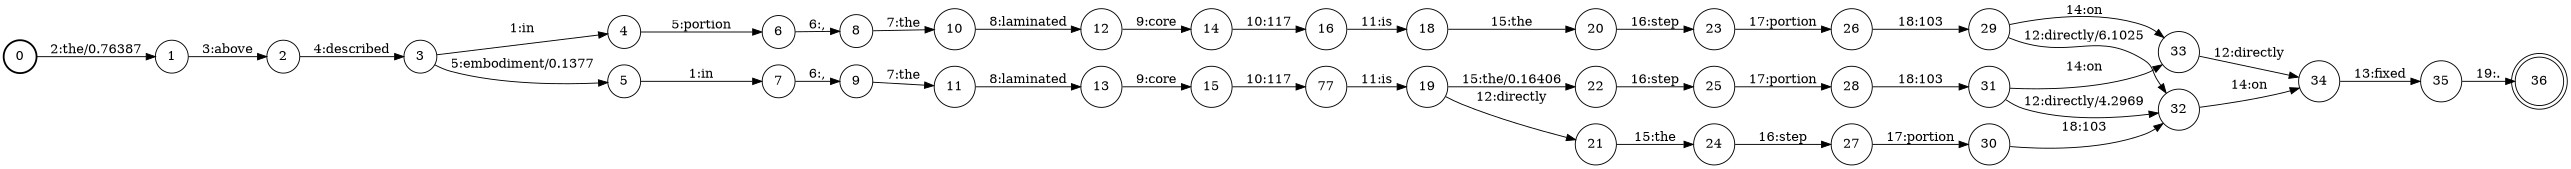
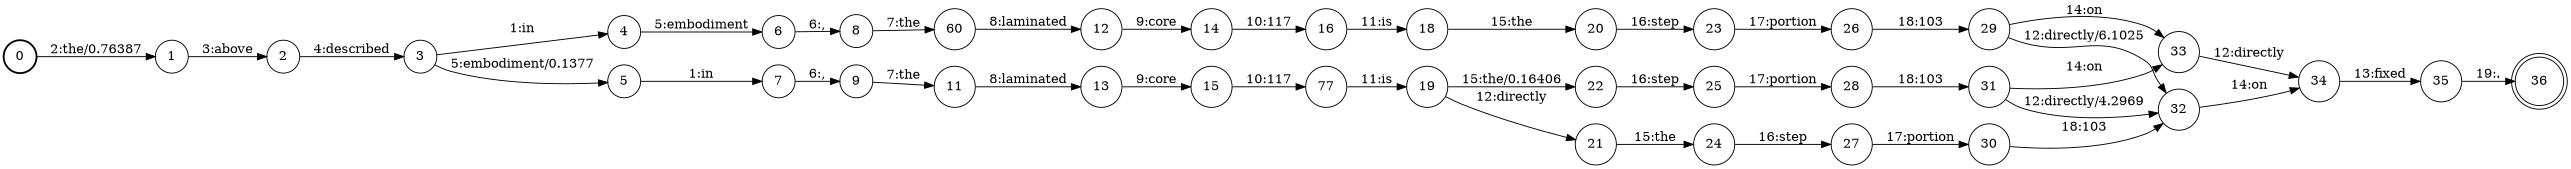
edge "4" -> "6": label "5:portion" -> "5:embodiment"
node "10": label "10" -> "60"
